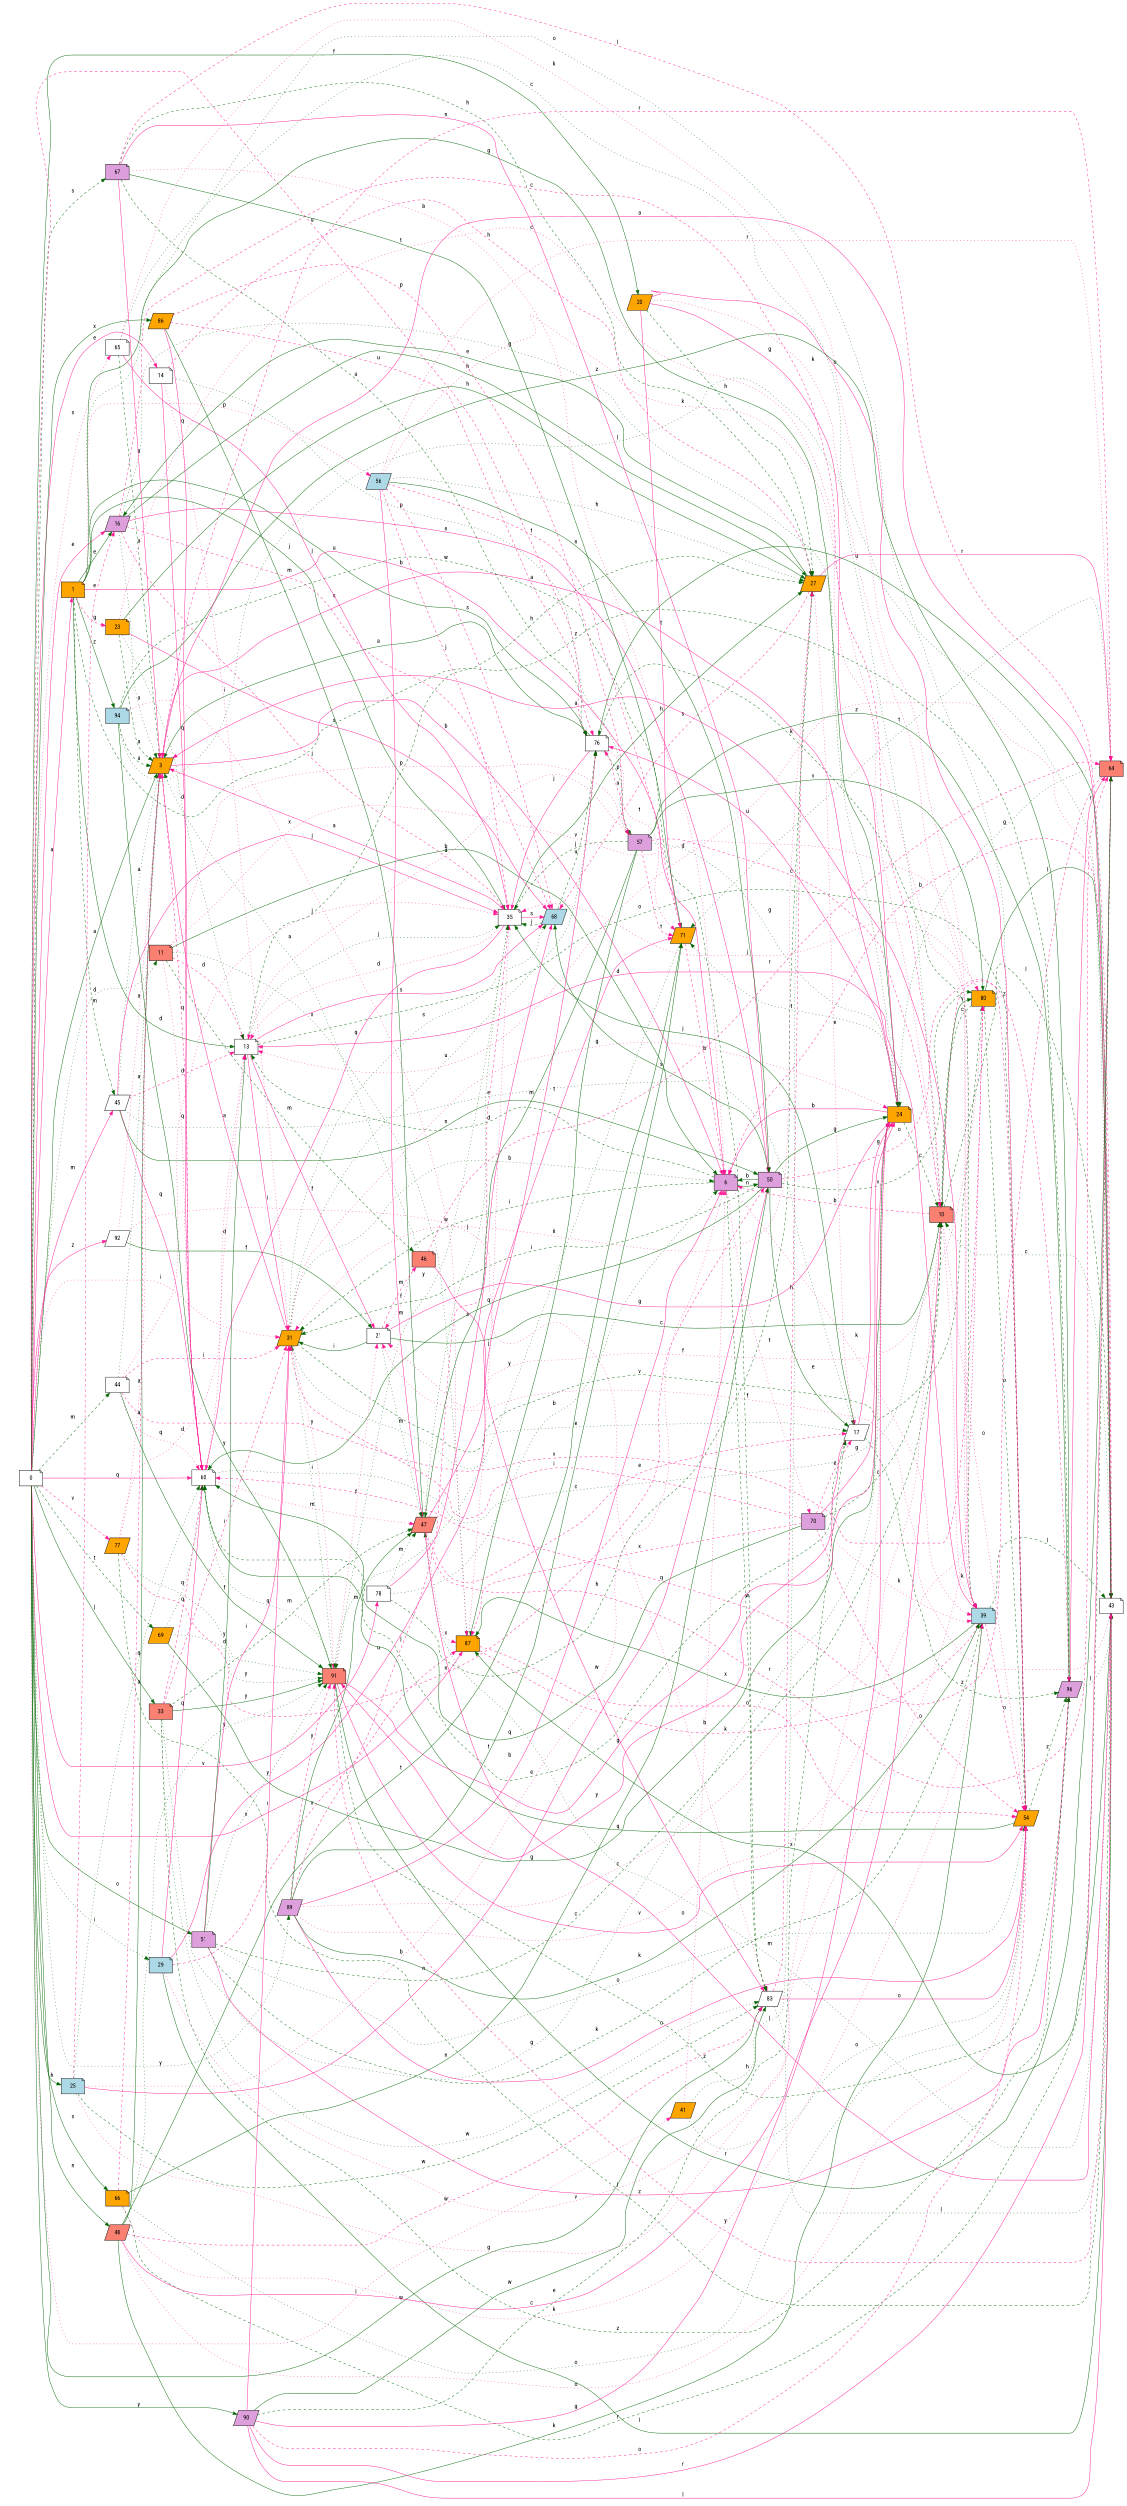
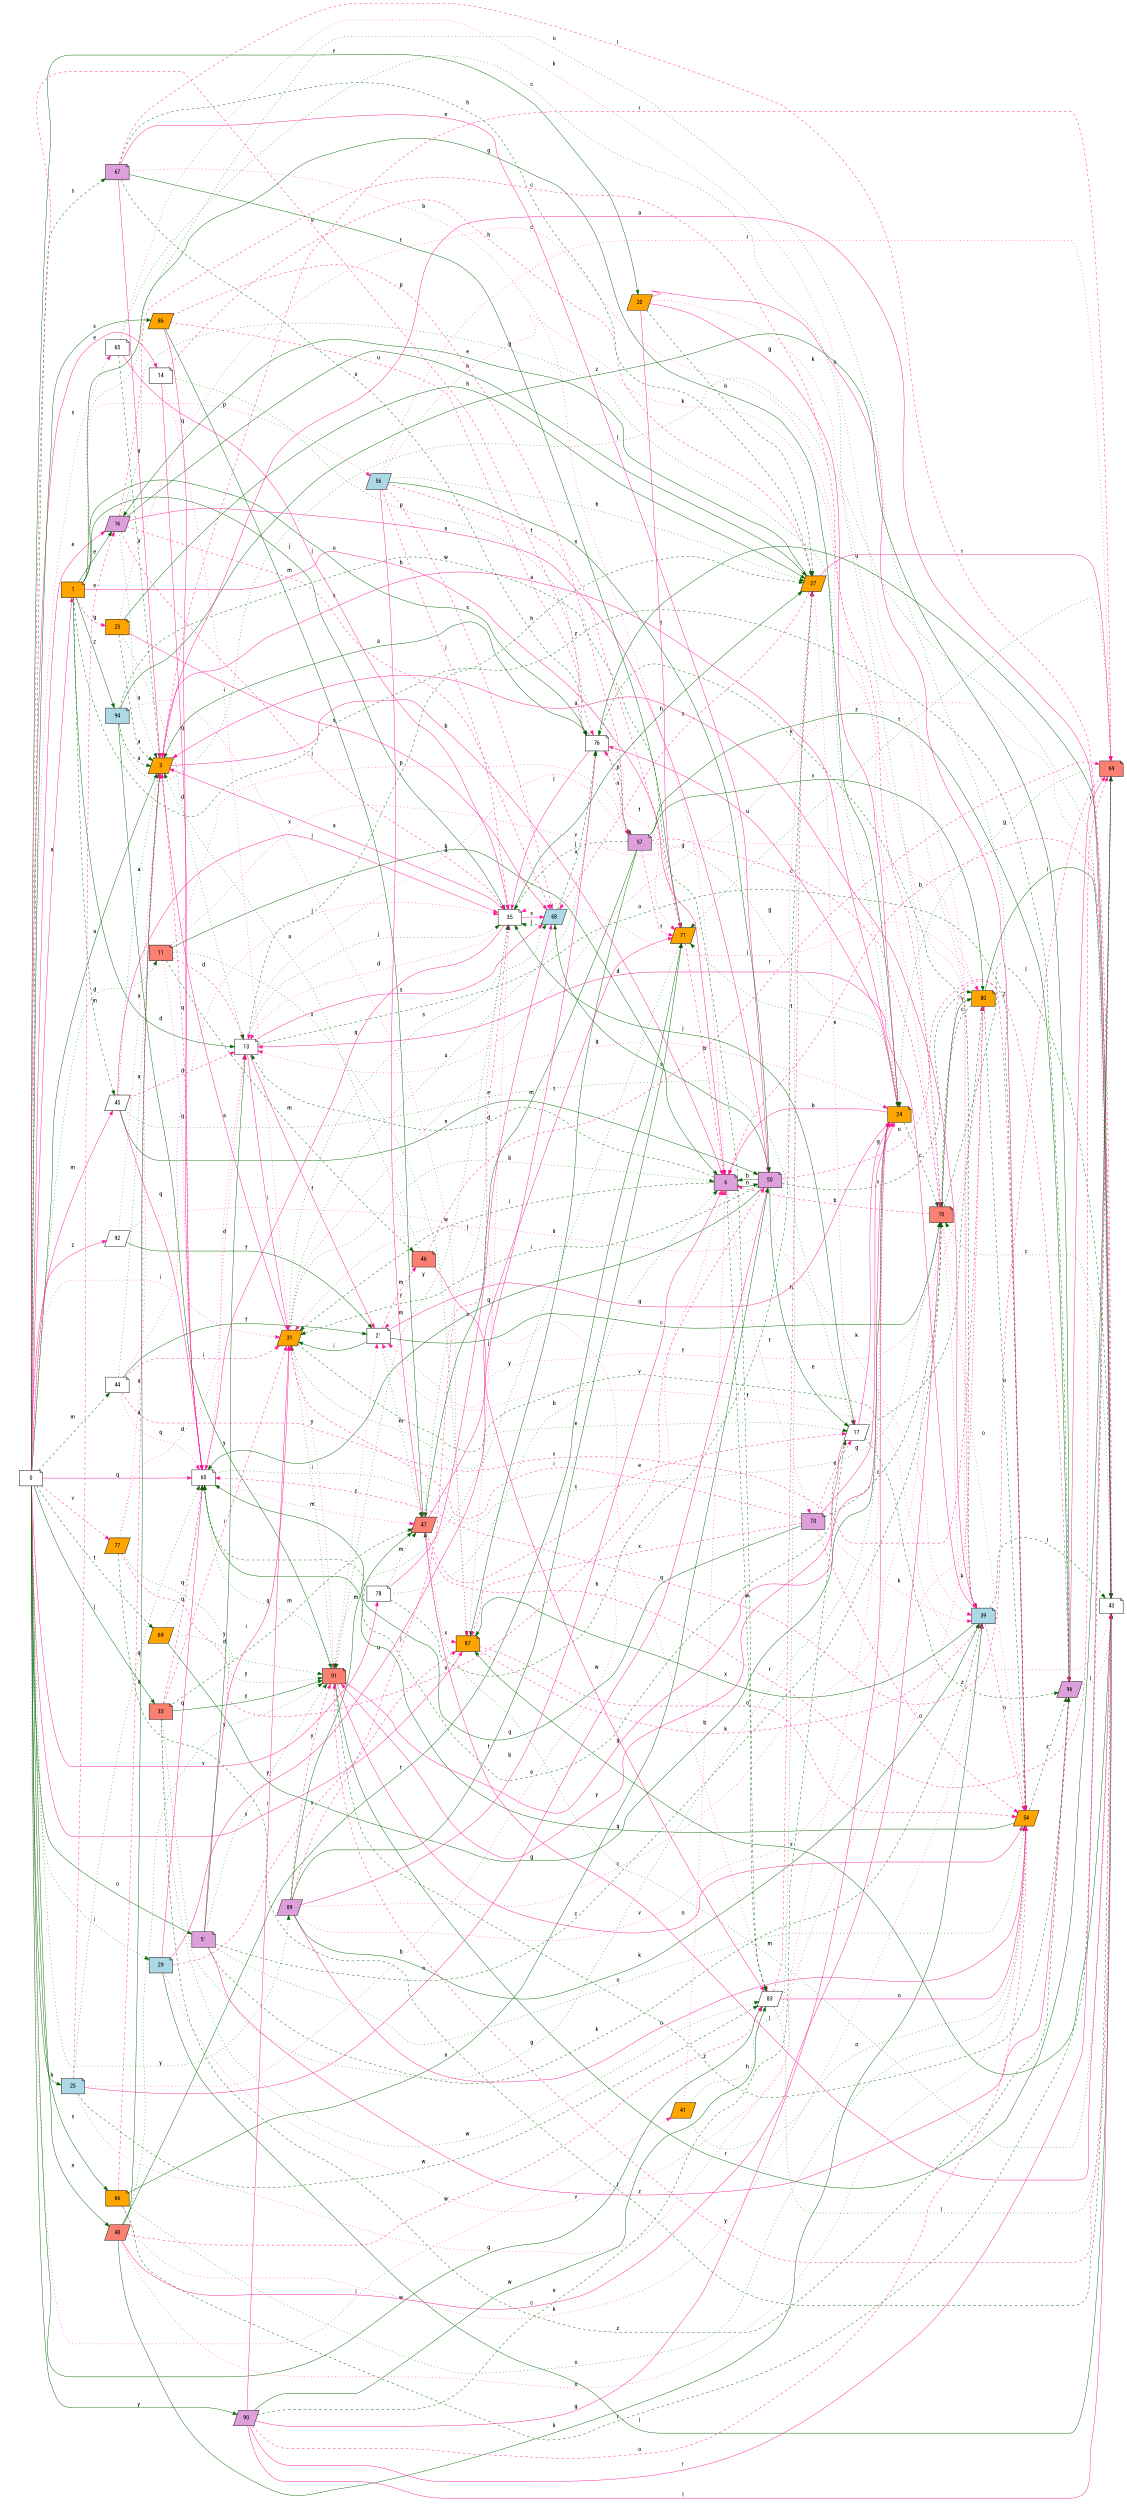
edge "50" -> "24": removed, label "g"
edge "44" -> "91": now "44" -> "21"
